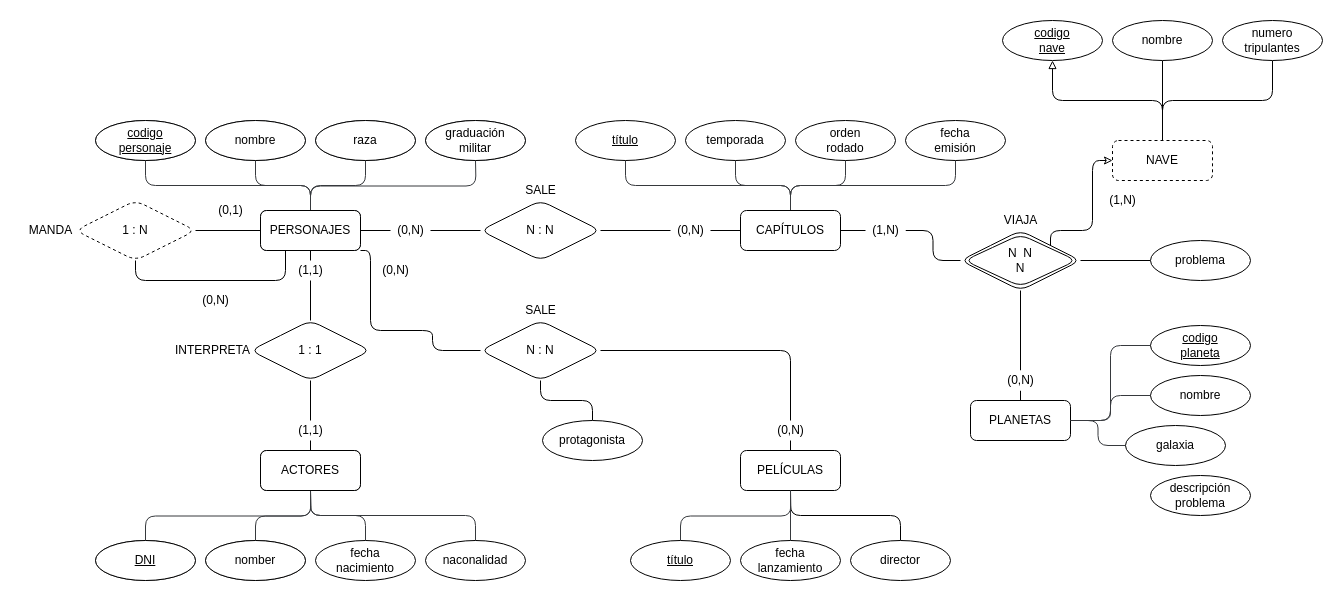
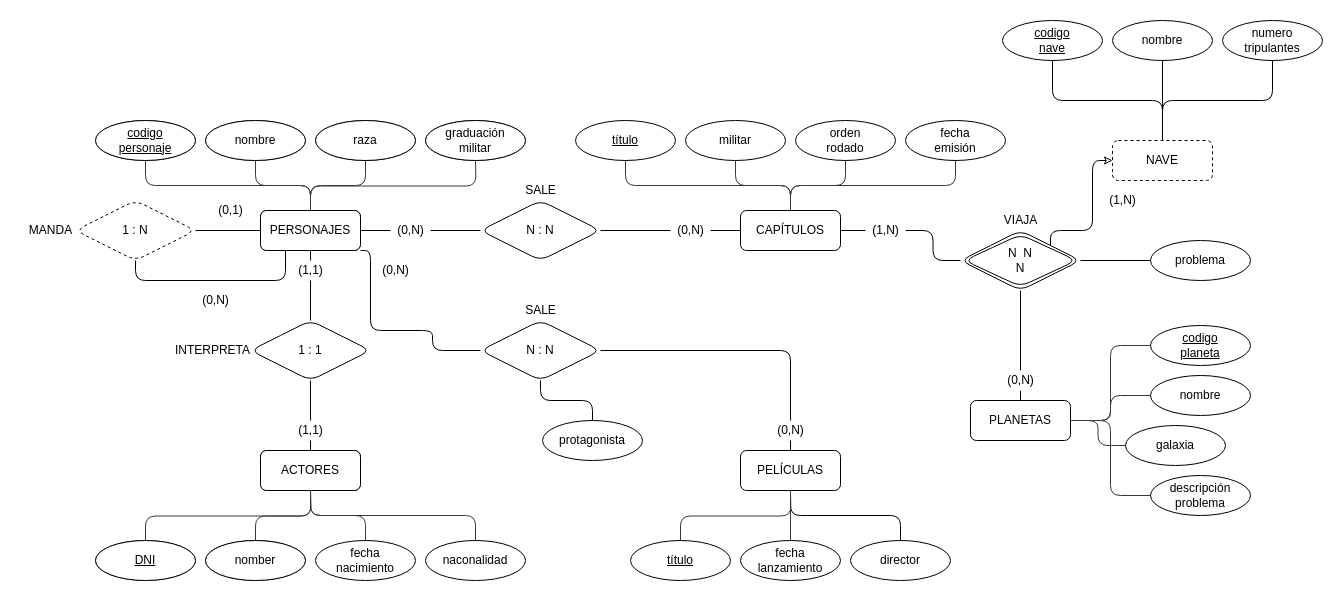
edge "NAVE" -> "codigo nave": arrowhead block -> none
node "temporada": label "temporada" -> "militar"
edge "PLANETAS" -- "descripción problema": added
